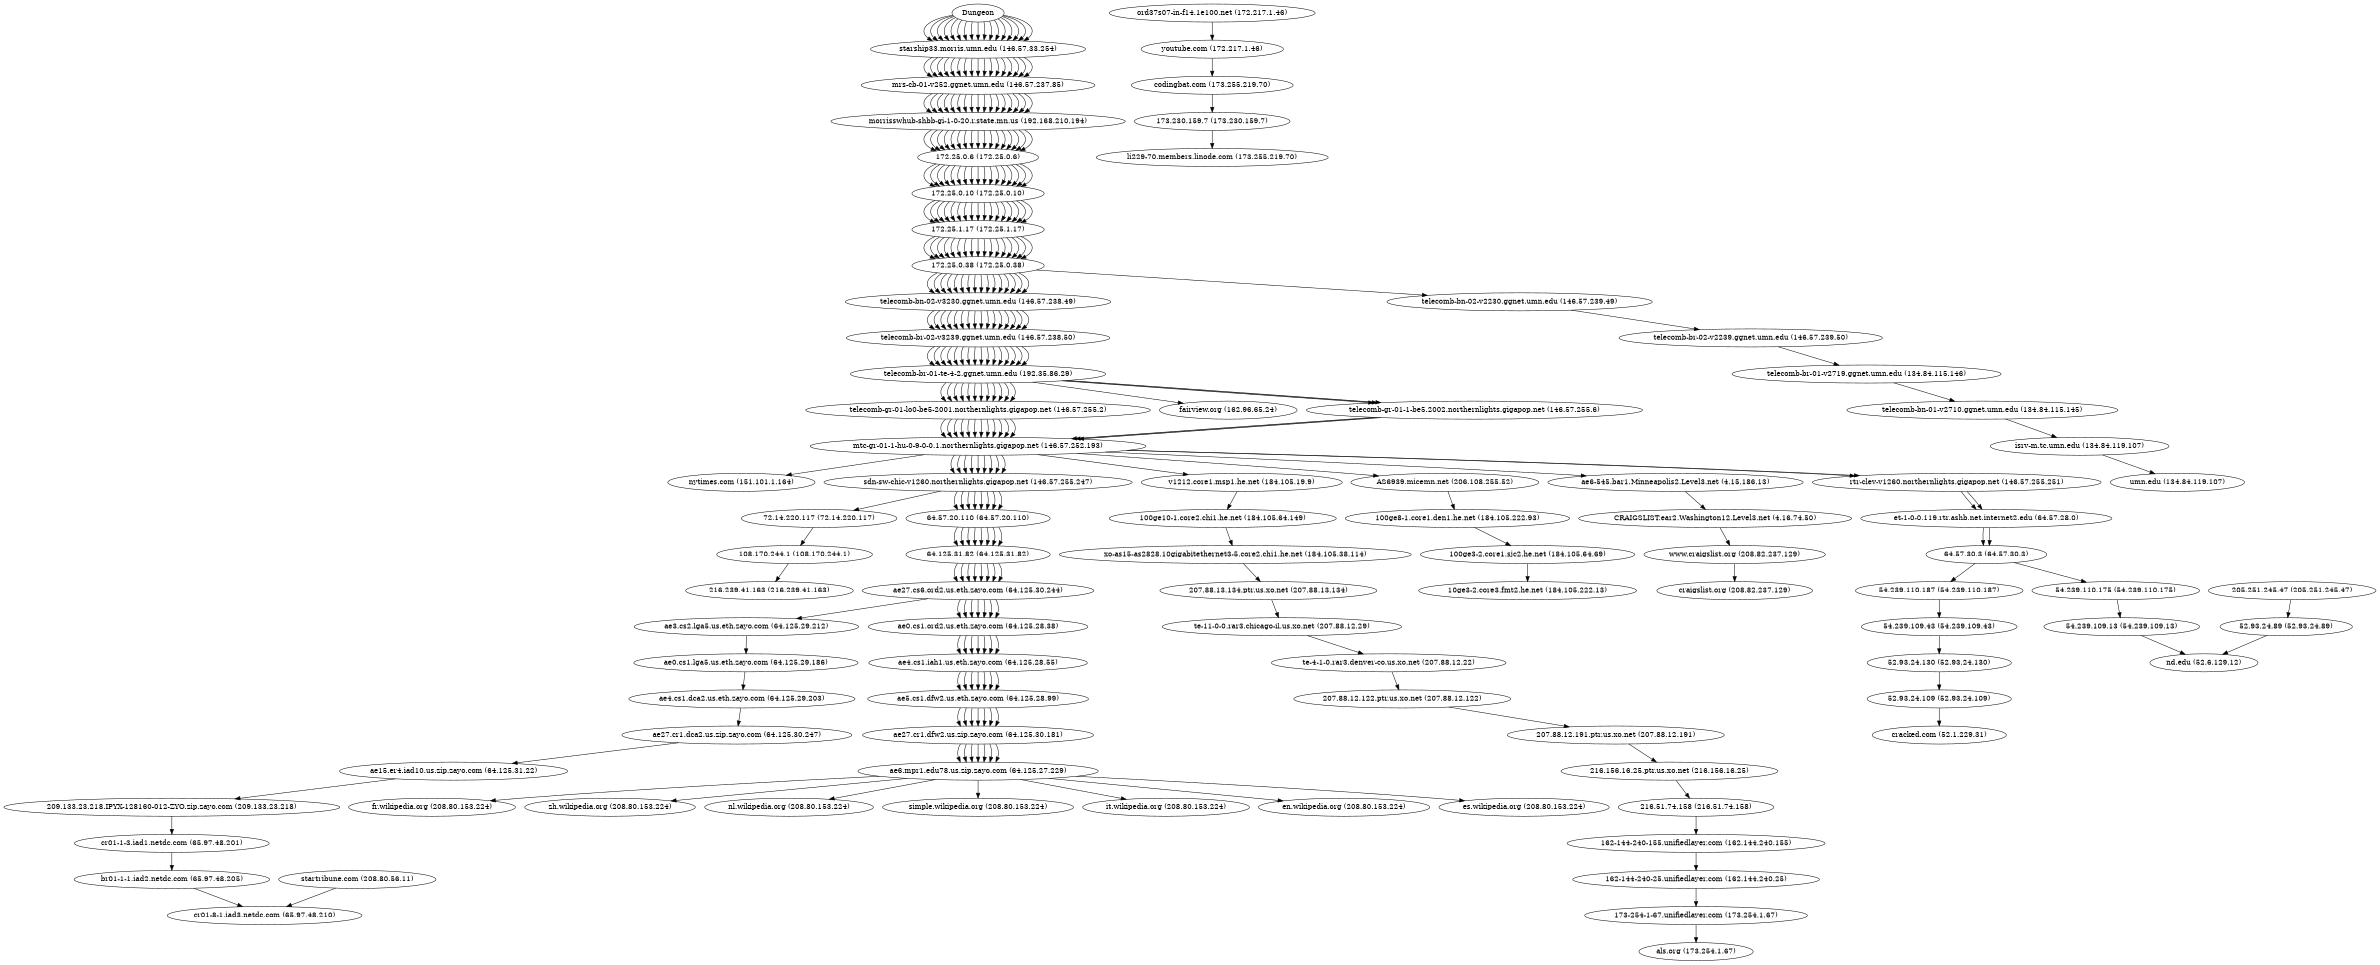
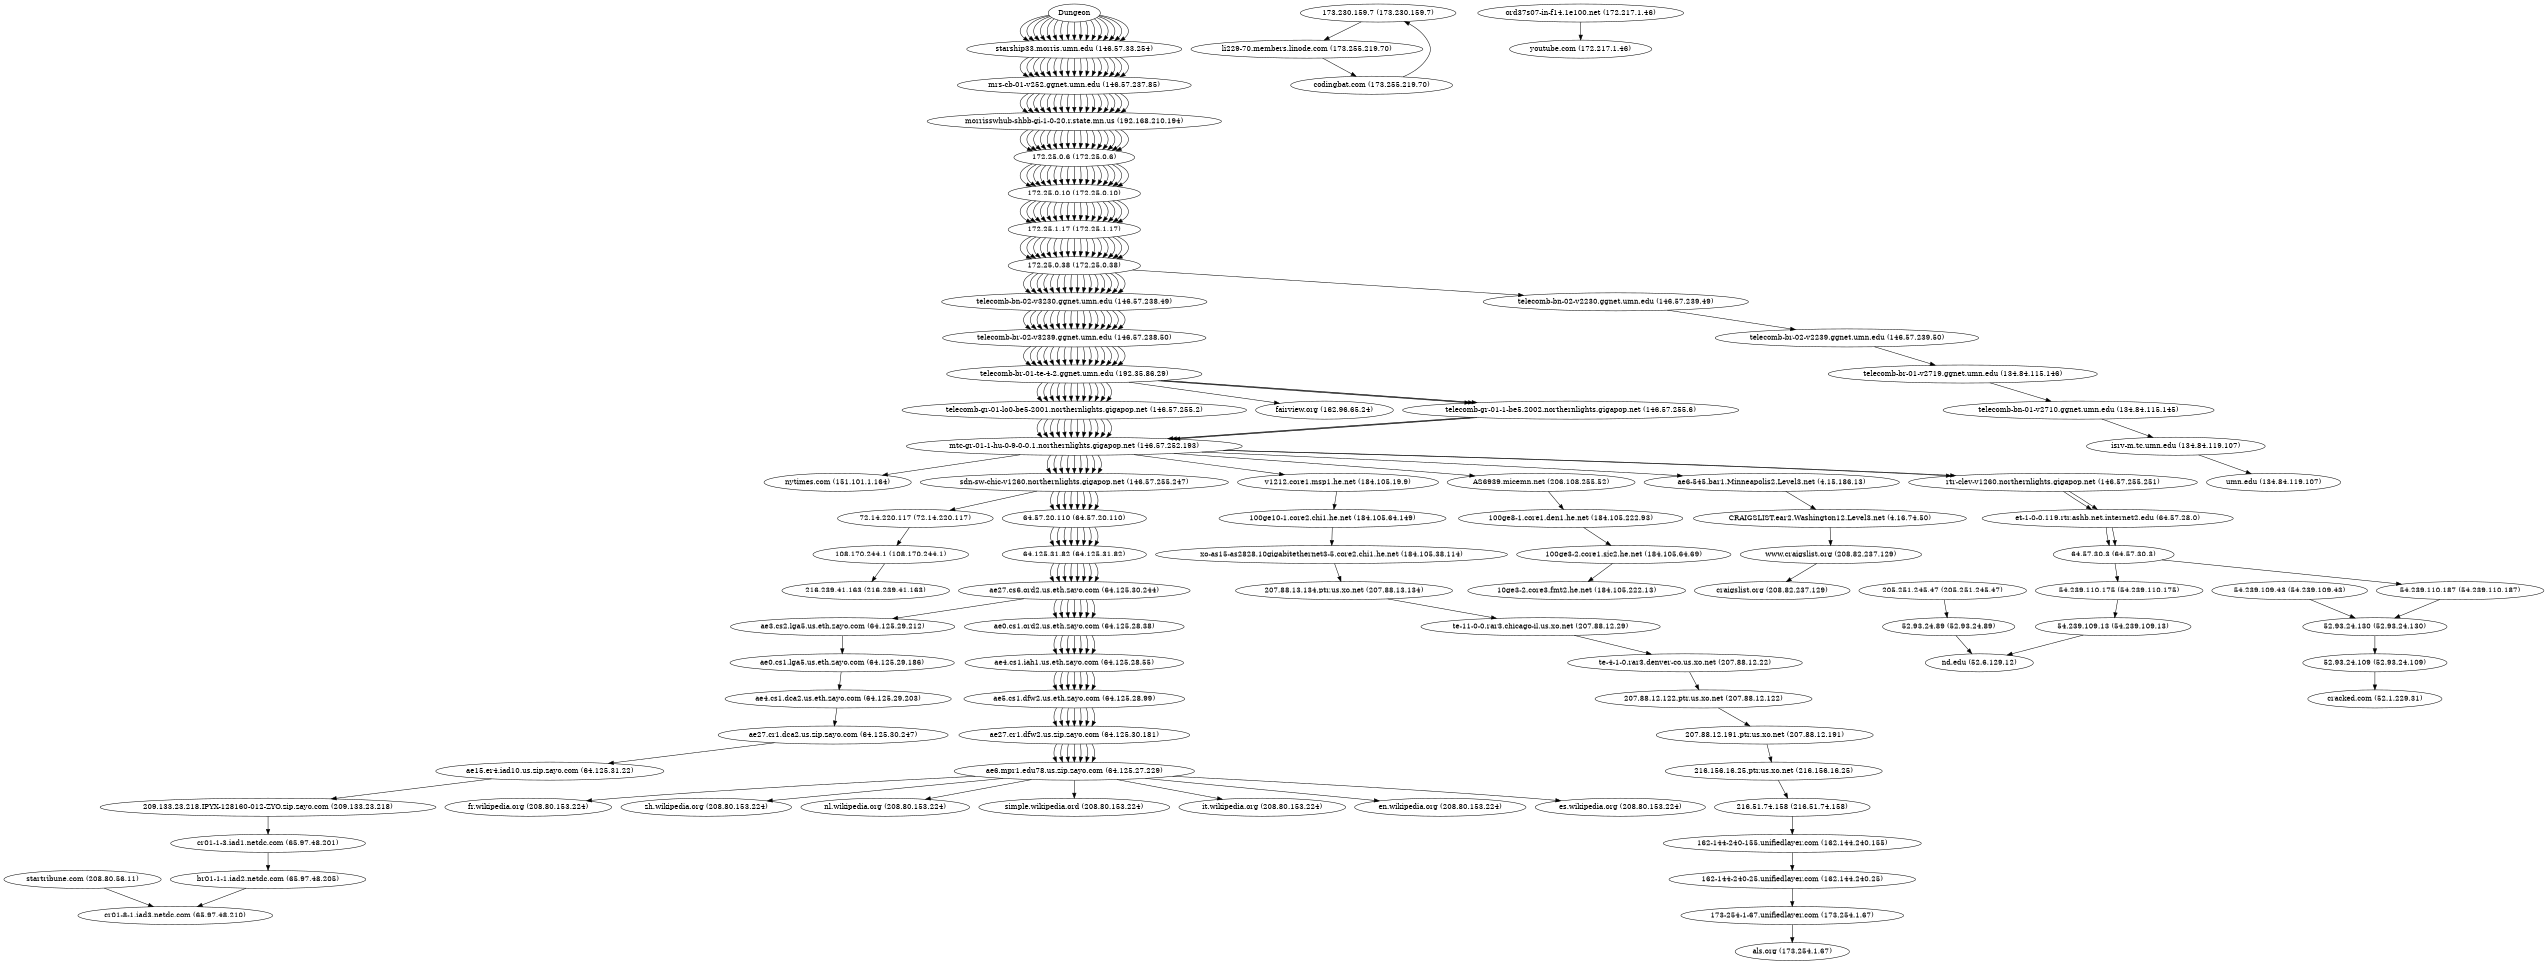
edge "youtube.com (172.217.1.46)" -> "codingbat.com (173.255.219.70)": now "li229-70.members.linode.com (173.255.219.70)" -> "codingbat.com (173.255.219.70)"
edge "54.239.110.187 (54.239.110.187)" -> "54.239.109.43 (54.239.109.43)": now "54.239.110.187 (54.239.110.187)" -> "52.93.24.130 (52.93.24.130)"
node "simple.wikipedia.org (208.80.153.224)": label "simple.wikipedia.org (208.80.153.224)" -> "simple.wikipedia.ord (208.80.153.224)"
